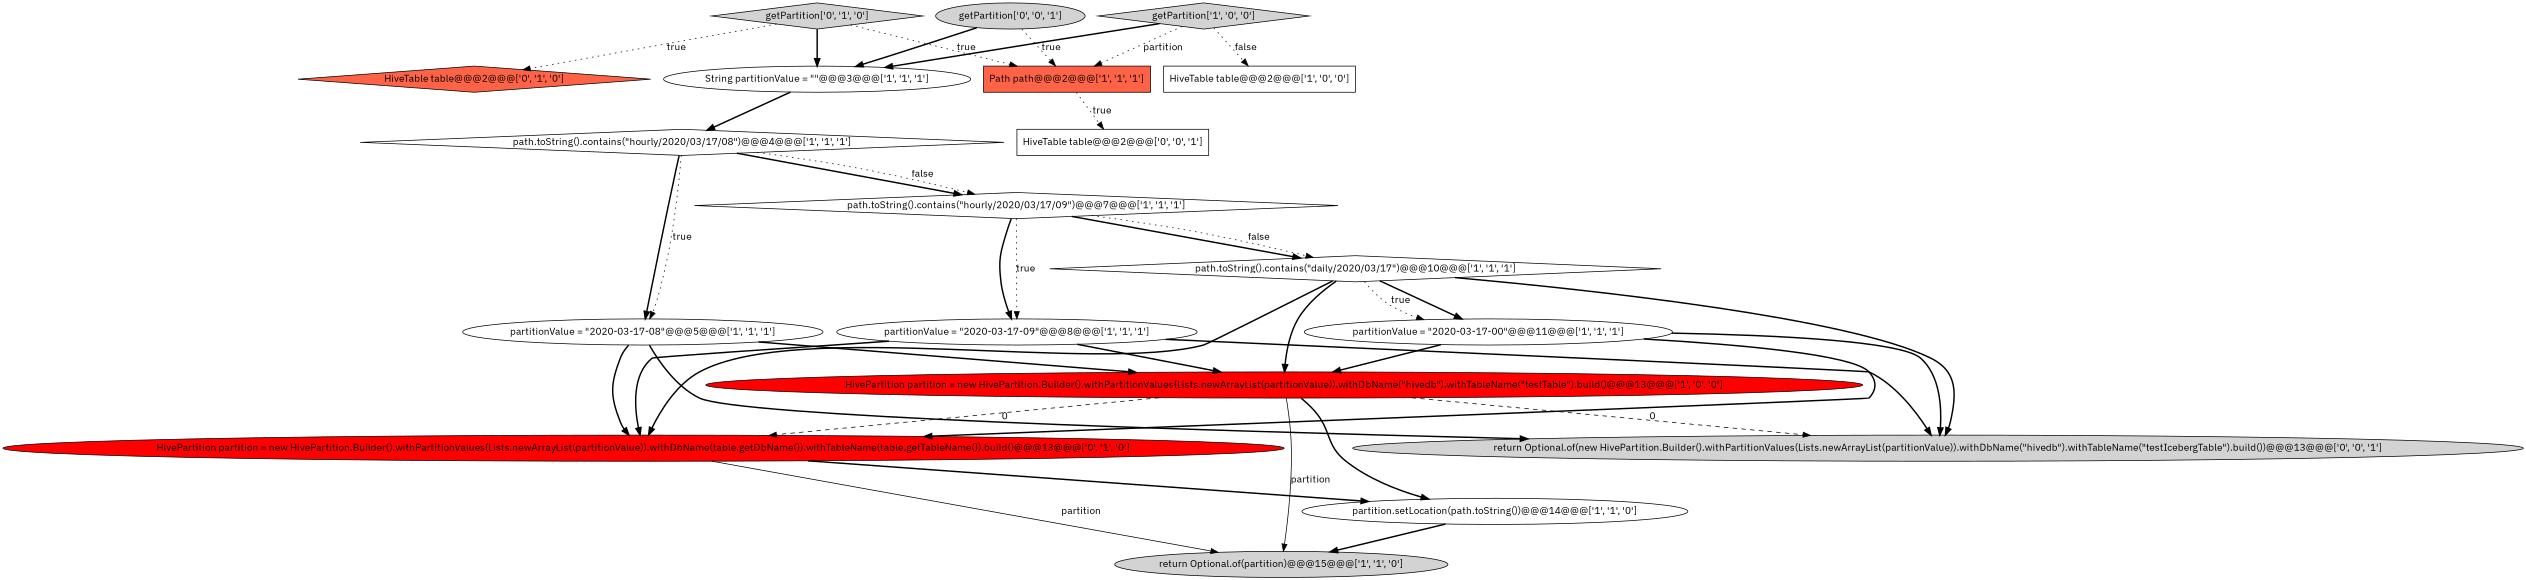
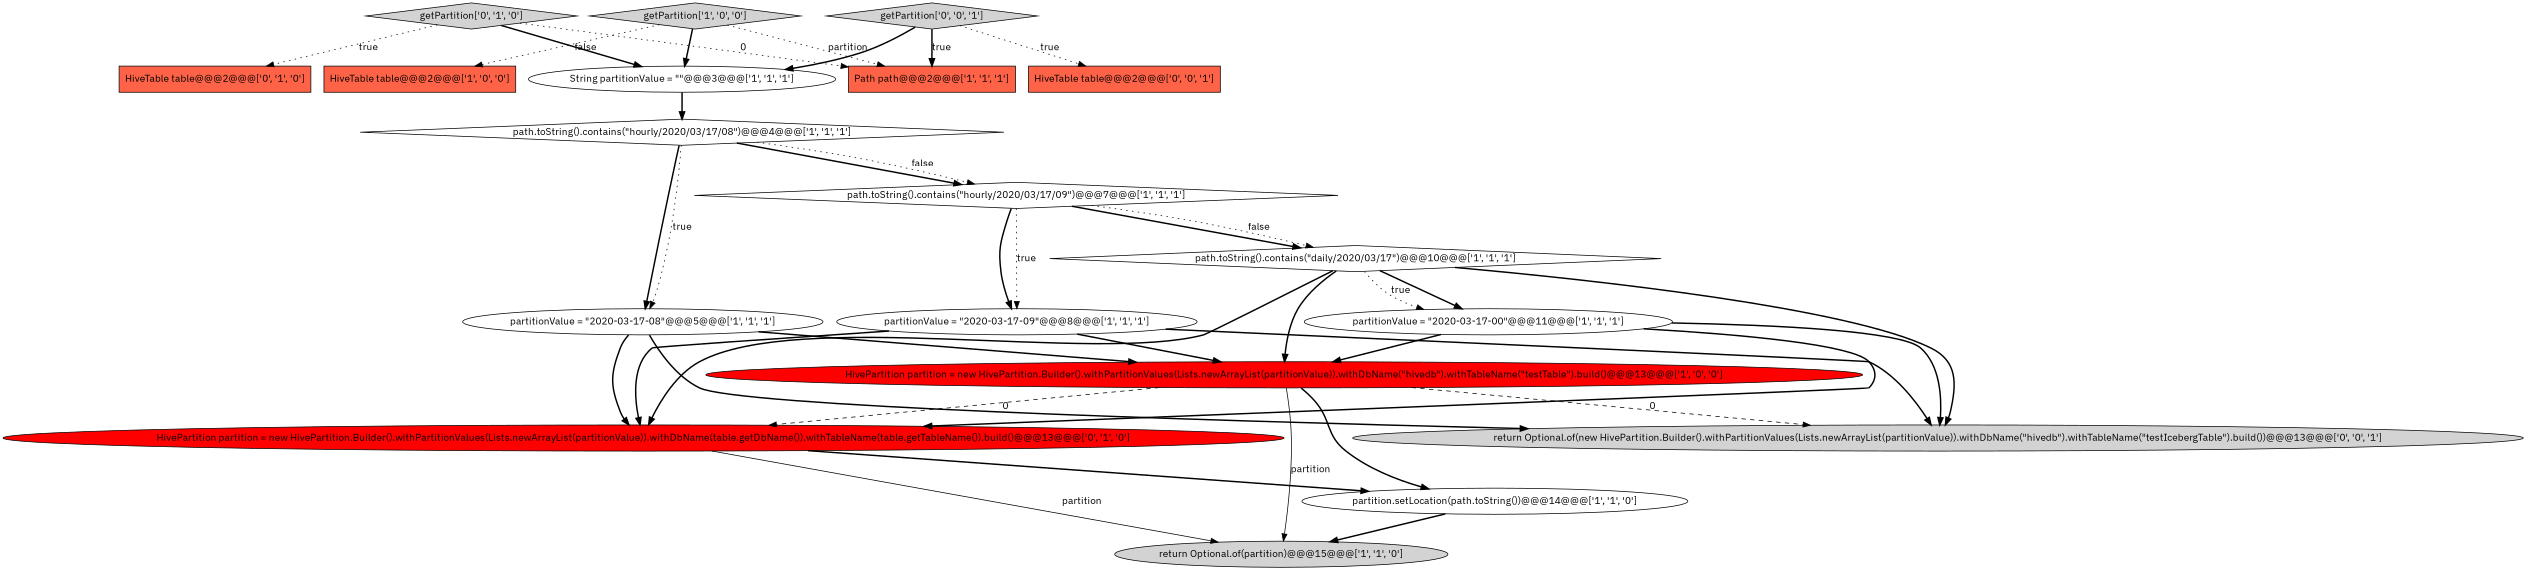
node "getPartition['0', '0', '1']": shape ellipse -> diamond
edge "getPartition['0', '1', '0']" -> "Path path@@@2@@@['1', '1', '1']": label "true" -> "0"
edge "getPartition['0', '0', '1']" -> "Path path@@@2@@@['1', '1', '1']": style dotted -> bold
node "HiveTable table@@@2@@@['0', '1', '0']": shape diamond -> box
node "HiveTable table@@@2@@@['1', '0', '0']": fillcolor white -> tomato
edge "Path path@@@2@@@['1', '1', '1']" -> "HiveTable table@@@2@@@['0', '0', '1']": now "getPartition['0', '0', '1']" -> "HiveTable table@@@2@@@['0', '0', '1']"
node "HiveTable table@@@2@@@['0', '0', '1']": fillcolor white -> tomato
